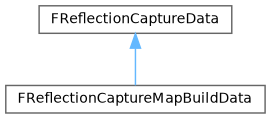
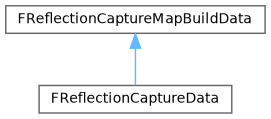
edge "FReflectionCaptureMapBuildData" -> "FReflectionCaptureData": reversed
